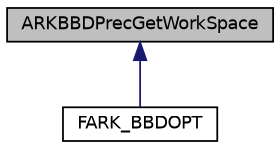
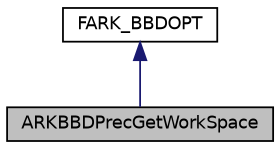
edge "FARK_BBDOPT" -> "ARKBBDPrecGetWorkSpace": reversed
